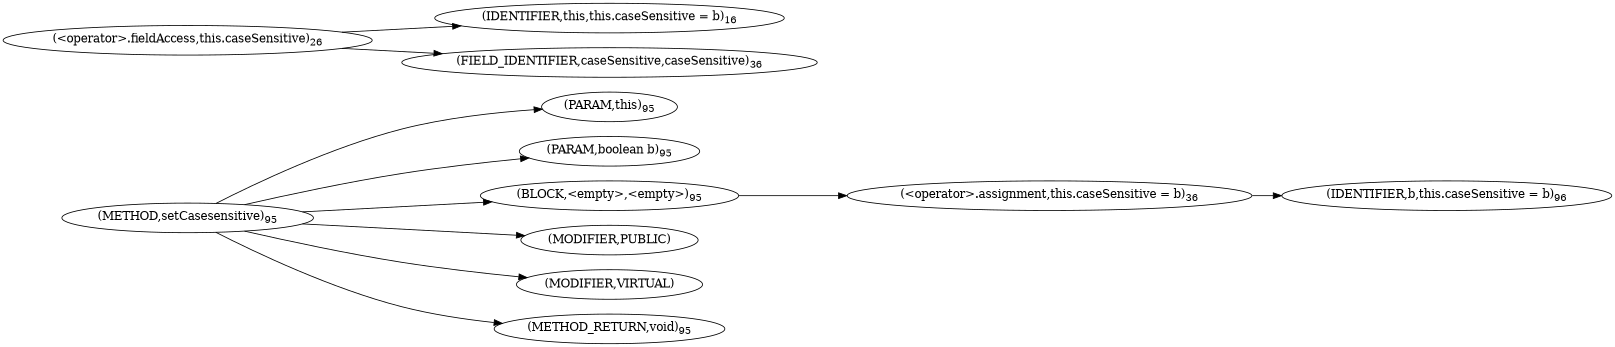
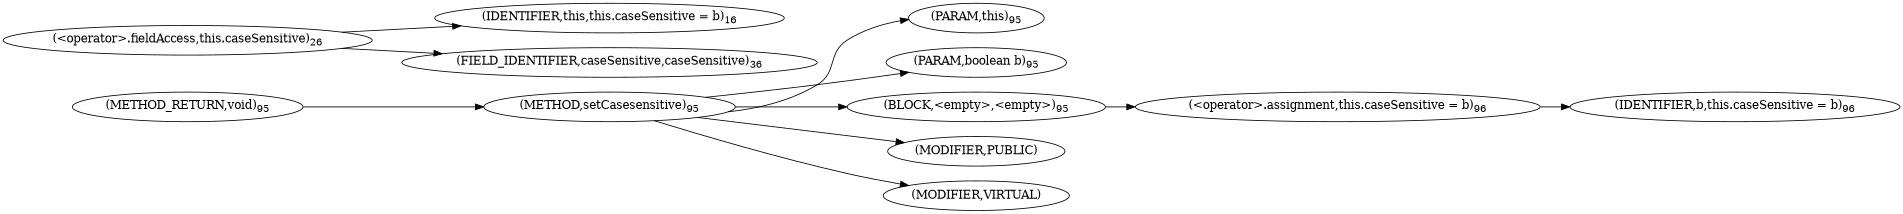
node "(<operator>.assignment,this.caseSensitive = b)": text "36" -> "96"
edge "(METHOD,setCasesensitive)" -> "(METHOD_RETURN,void)": reversed
